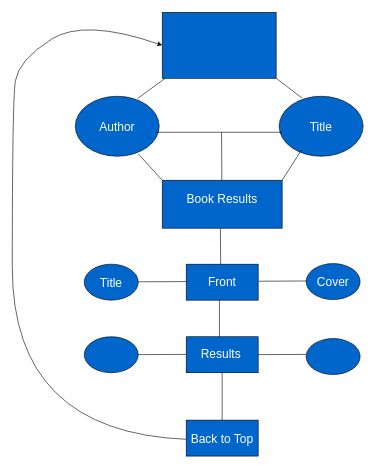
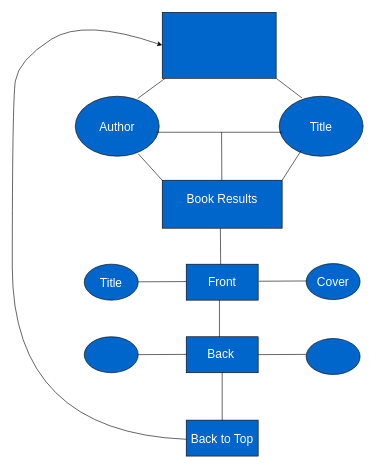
node "Results": label "Results" -> "Back"
